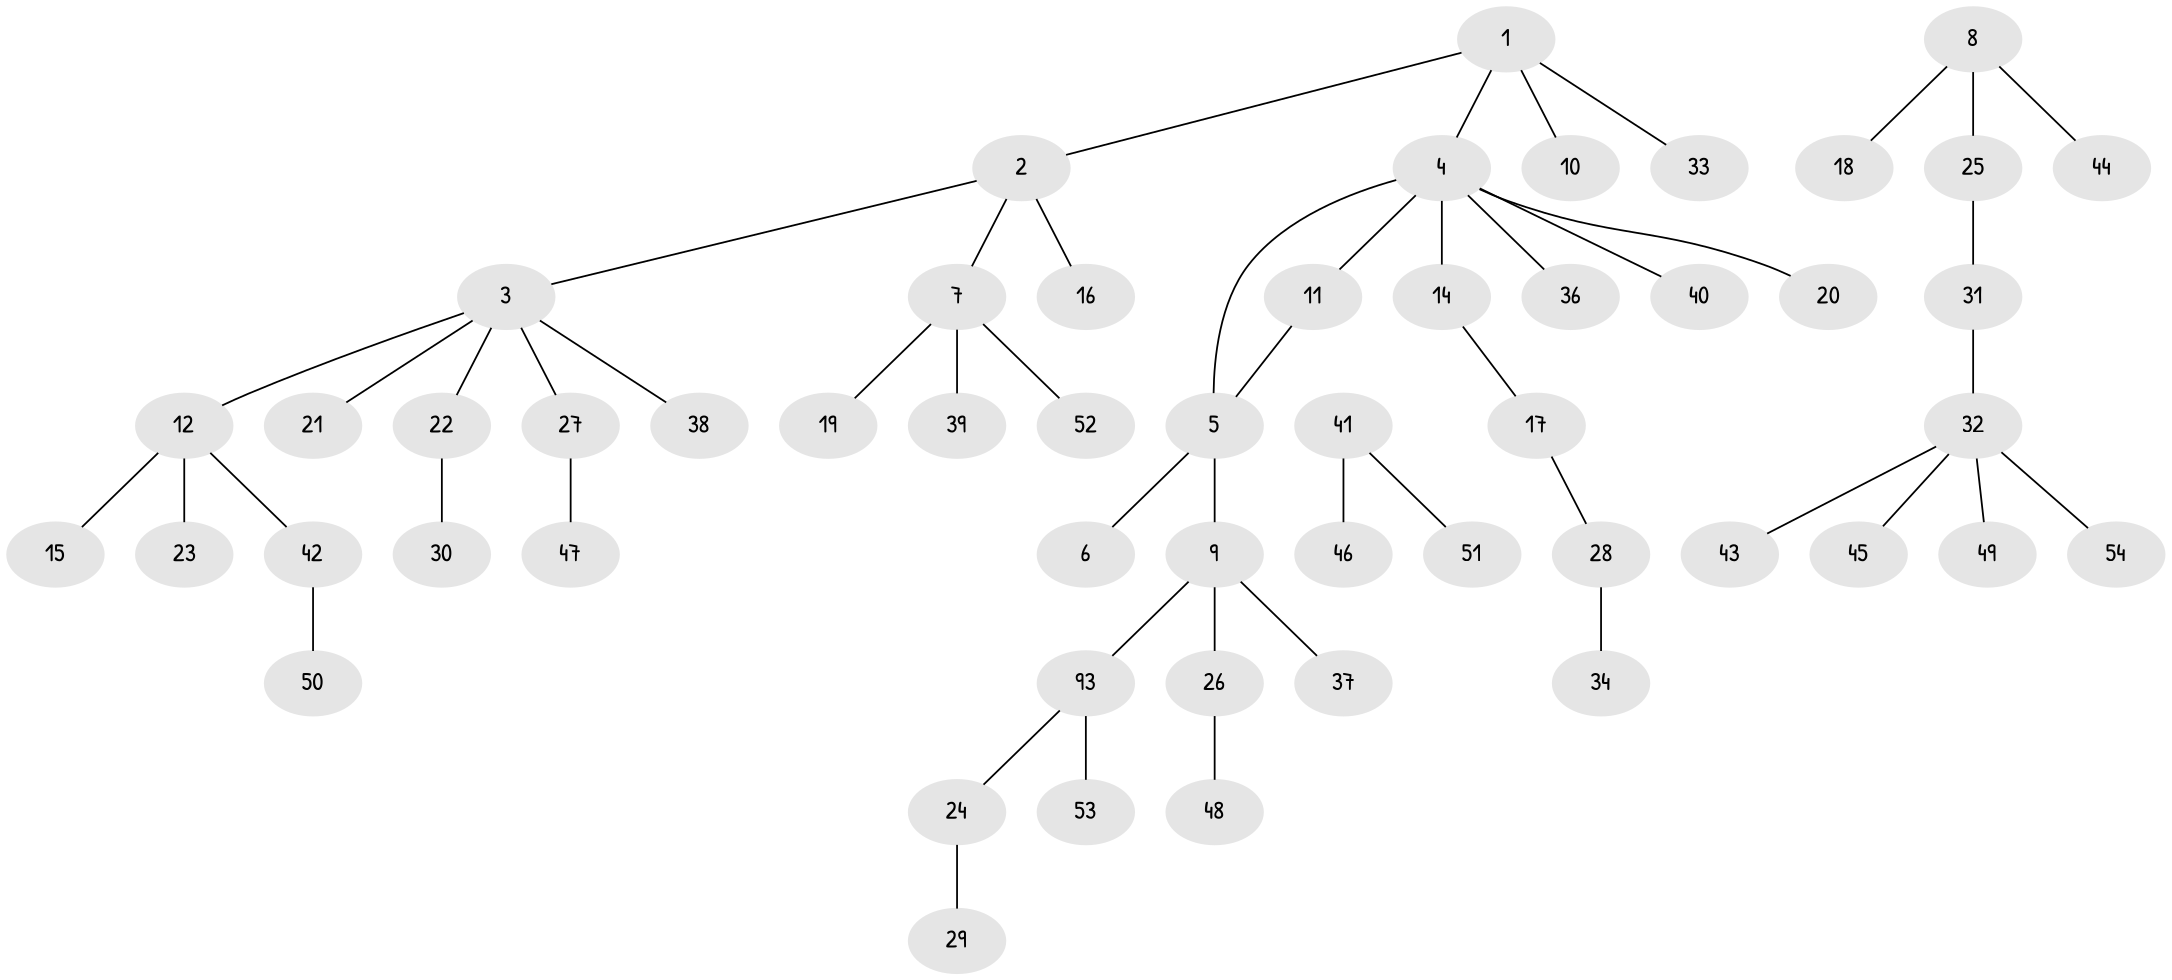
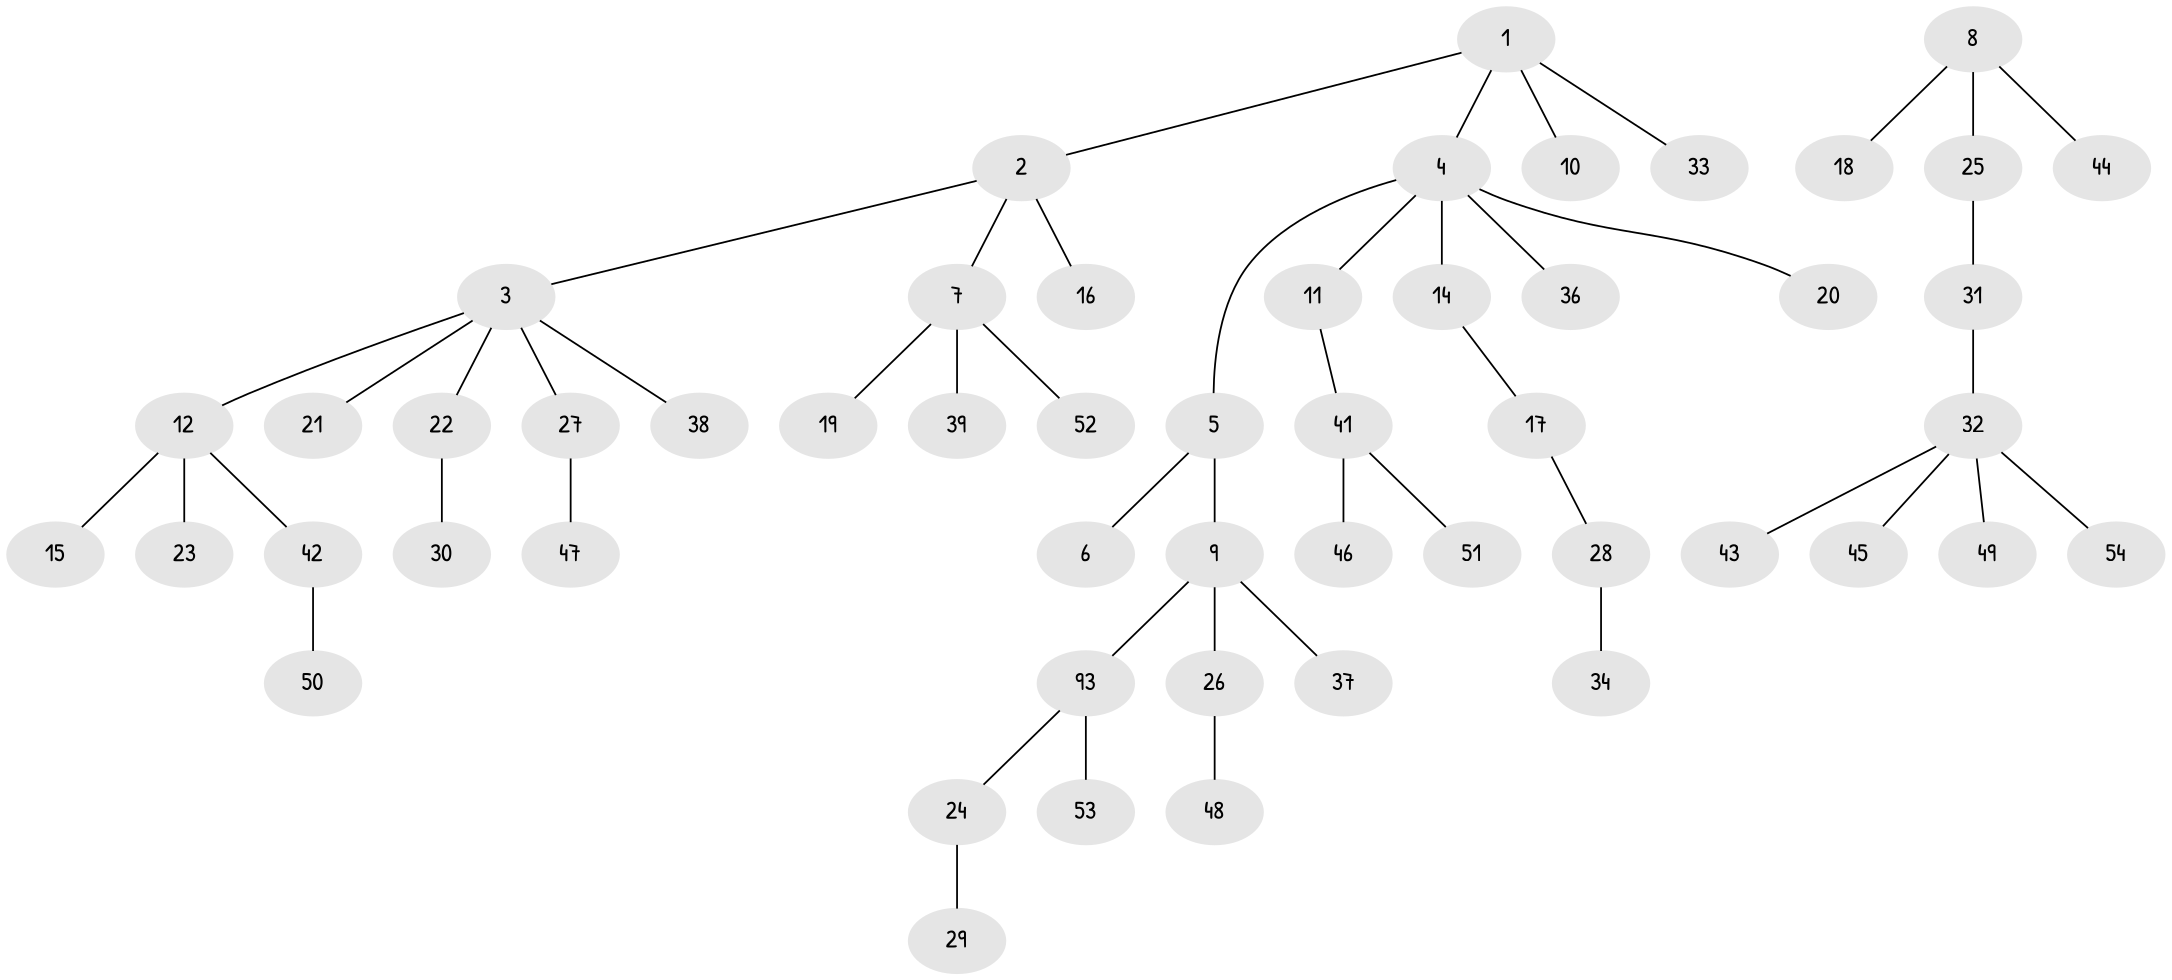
node "40": removed
edge "11" -- "5": now "11" -- "41"
